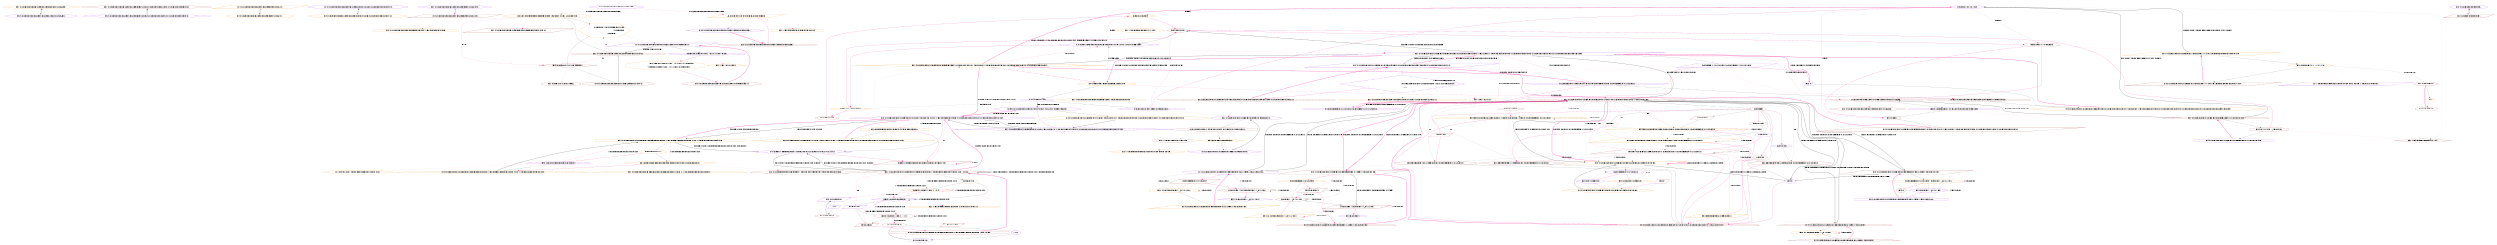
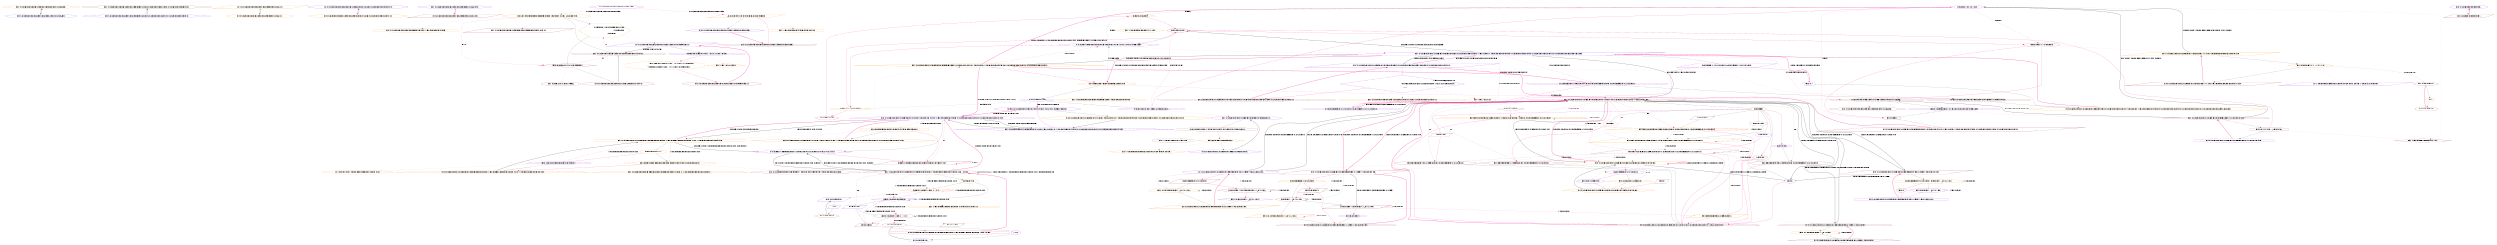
edge "var remainingDays = timespan.Days % _daysInAWeek" -> "return (int)((double)timespan.Days % _daysInAMonth);": now "var remainingDays = timespan.Days % _daysInAWeek" -> "return GetSpecialCaseYearAsInteger(timespan);"
